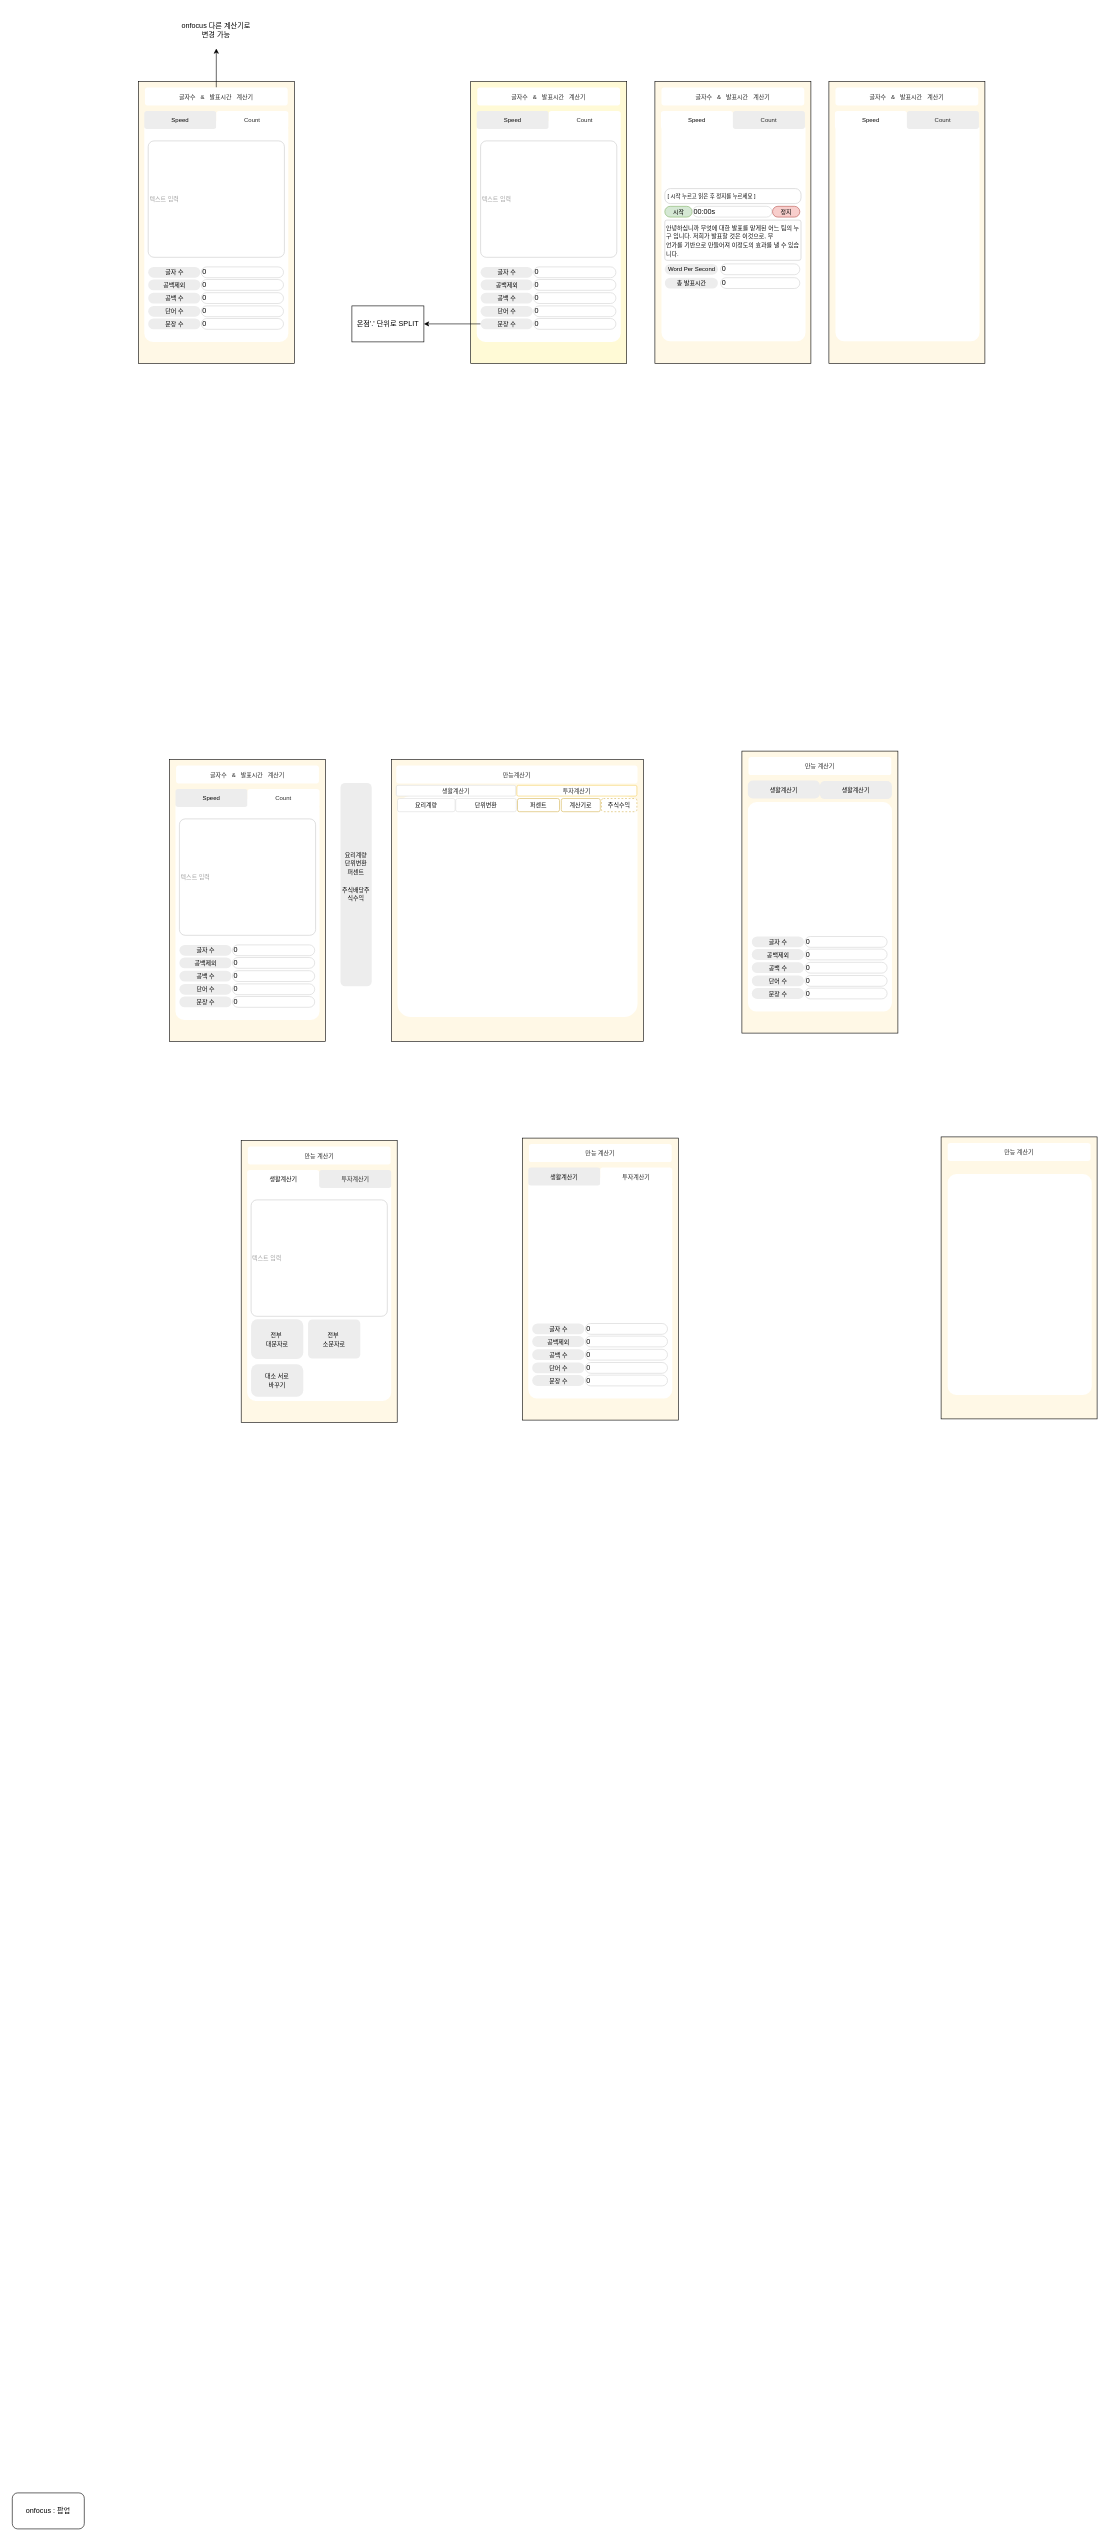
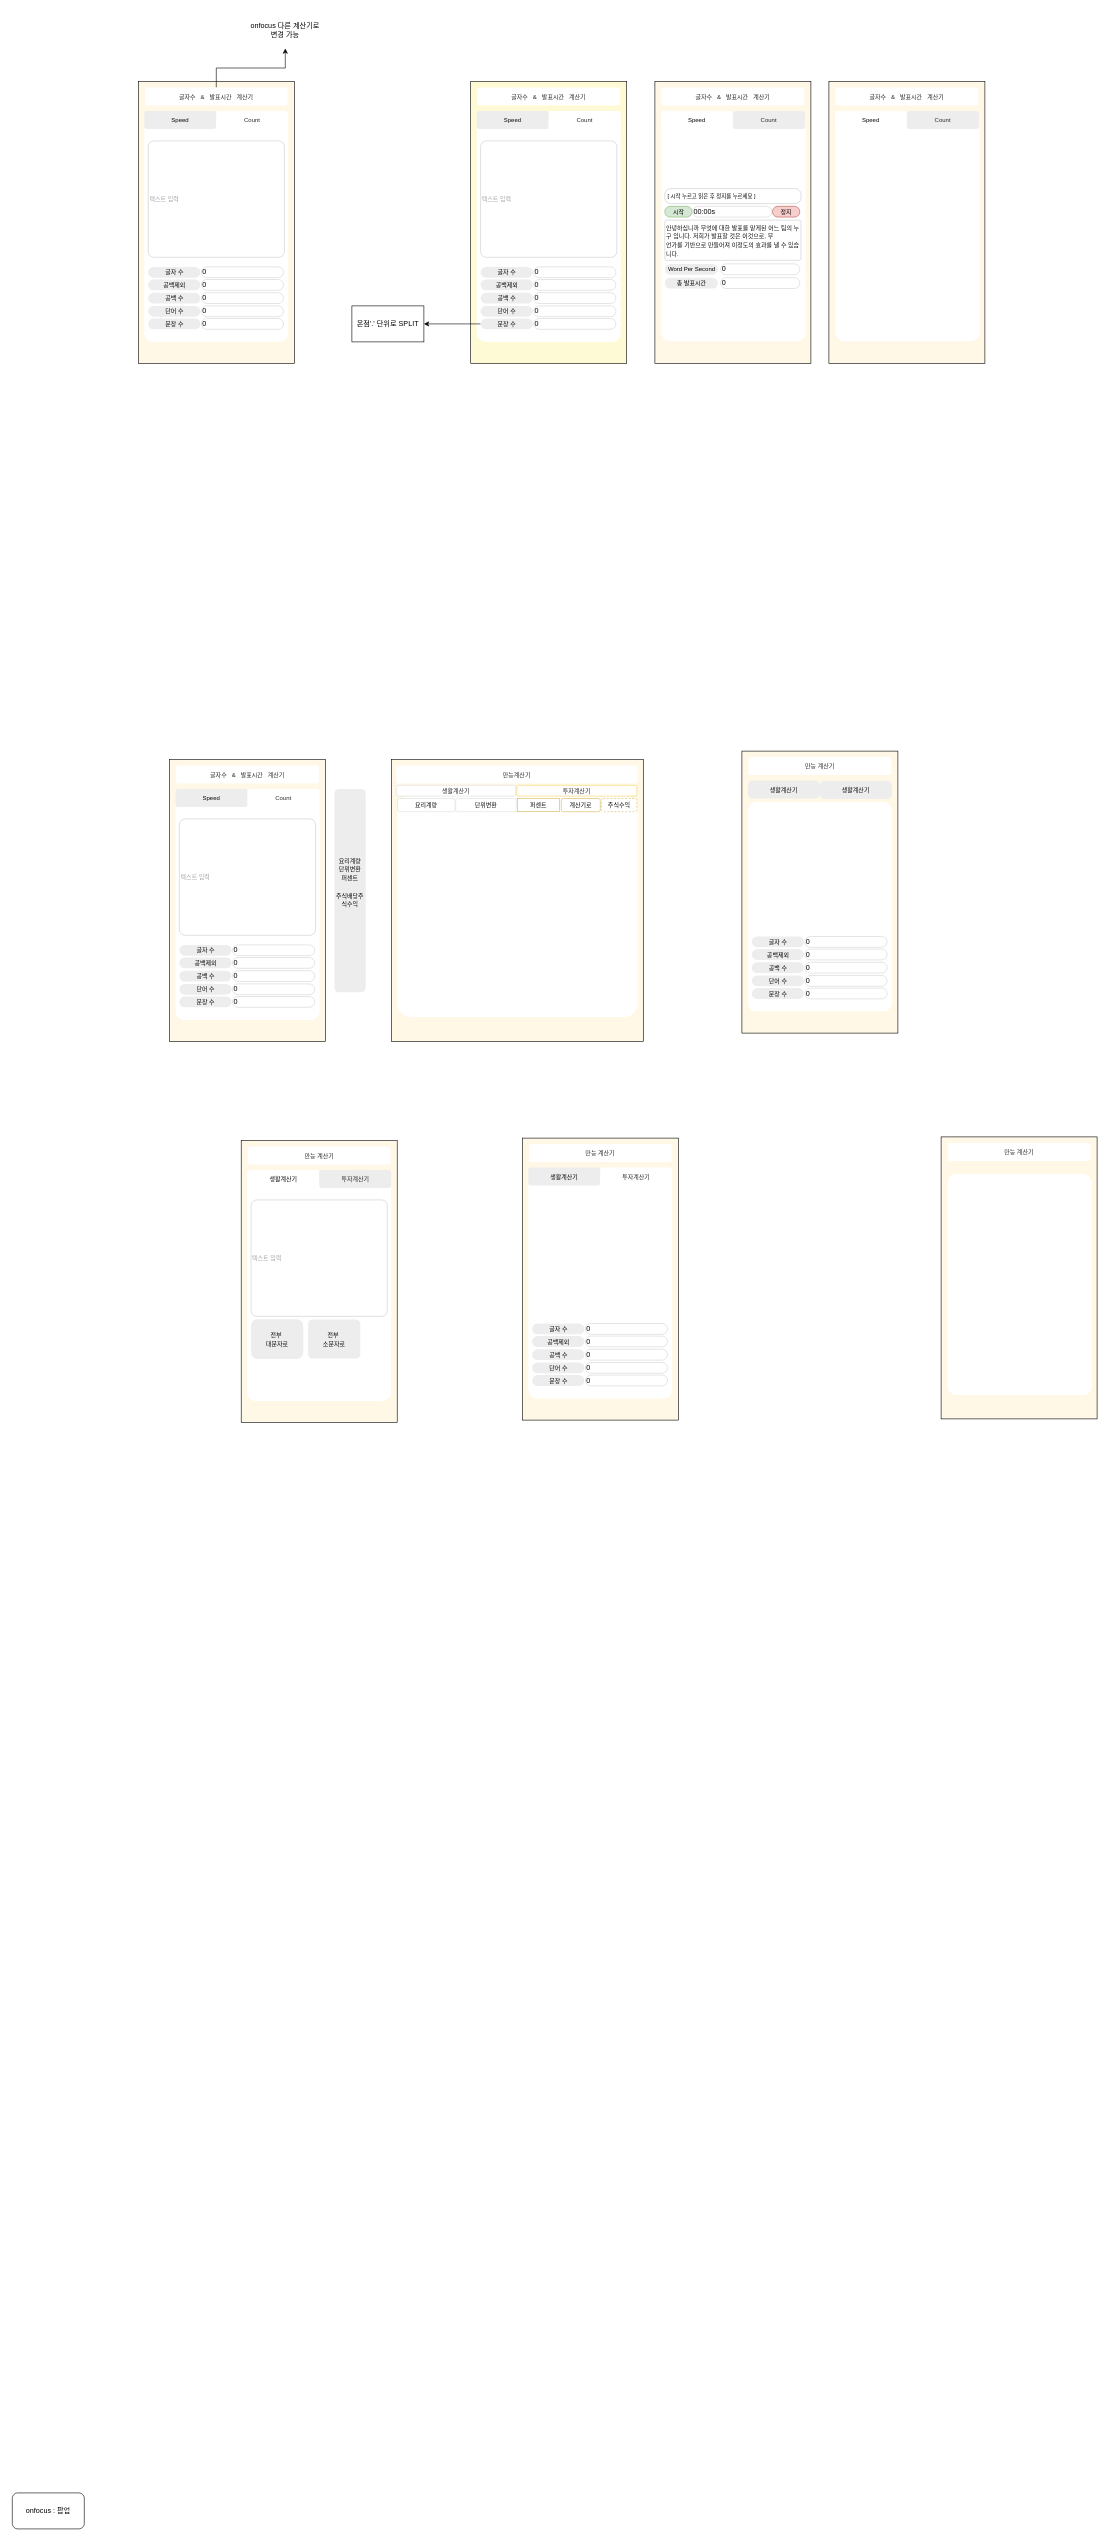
node "onfocus 다른 계산기로 변경 가능": moved (216, 30) -> (285, 30)
node "퍼센트": shape rounded rectangle -> rectangle
node "요리계량 단위변환 퍼센트 주식배당주식수익": moved (356, 884) -> (350, 890)
node "대소 서로 바꾸기": removed
